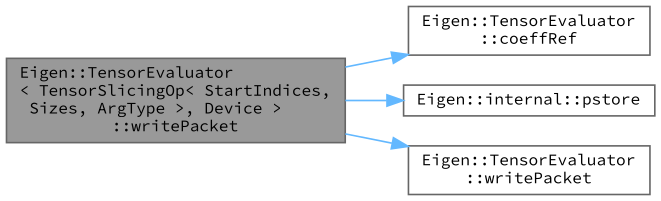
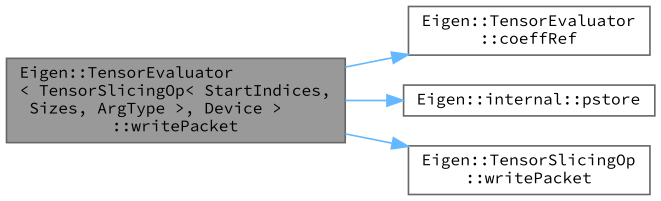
node "Eigen::TensorEvaluator ::writePacket": label "Eigen::TensorEvaluator ::writePacket" -> "Eigen::TensorSlicingOp ::writePacket"
